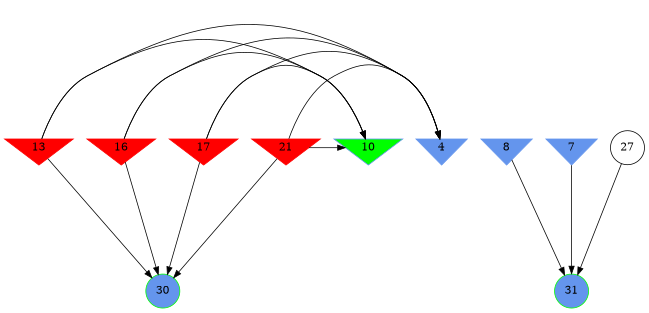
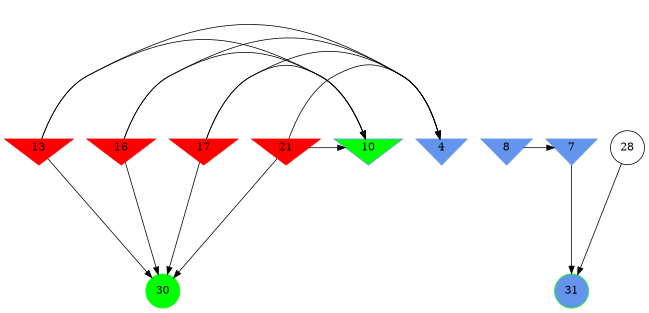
node "27": label "27" -> "28"
edge "8" -> "31": now "8" -> "7"
node "30": fillcolor cornflowerblue -> green
